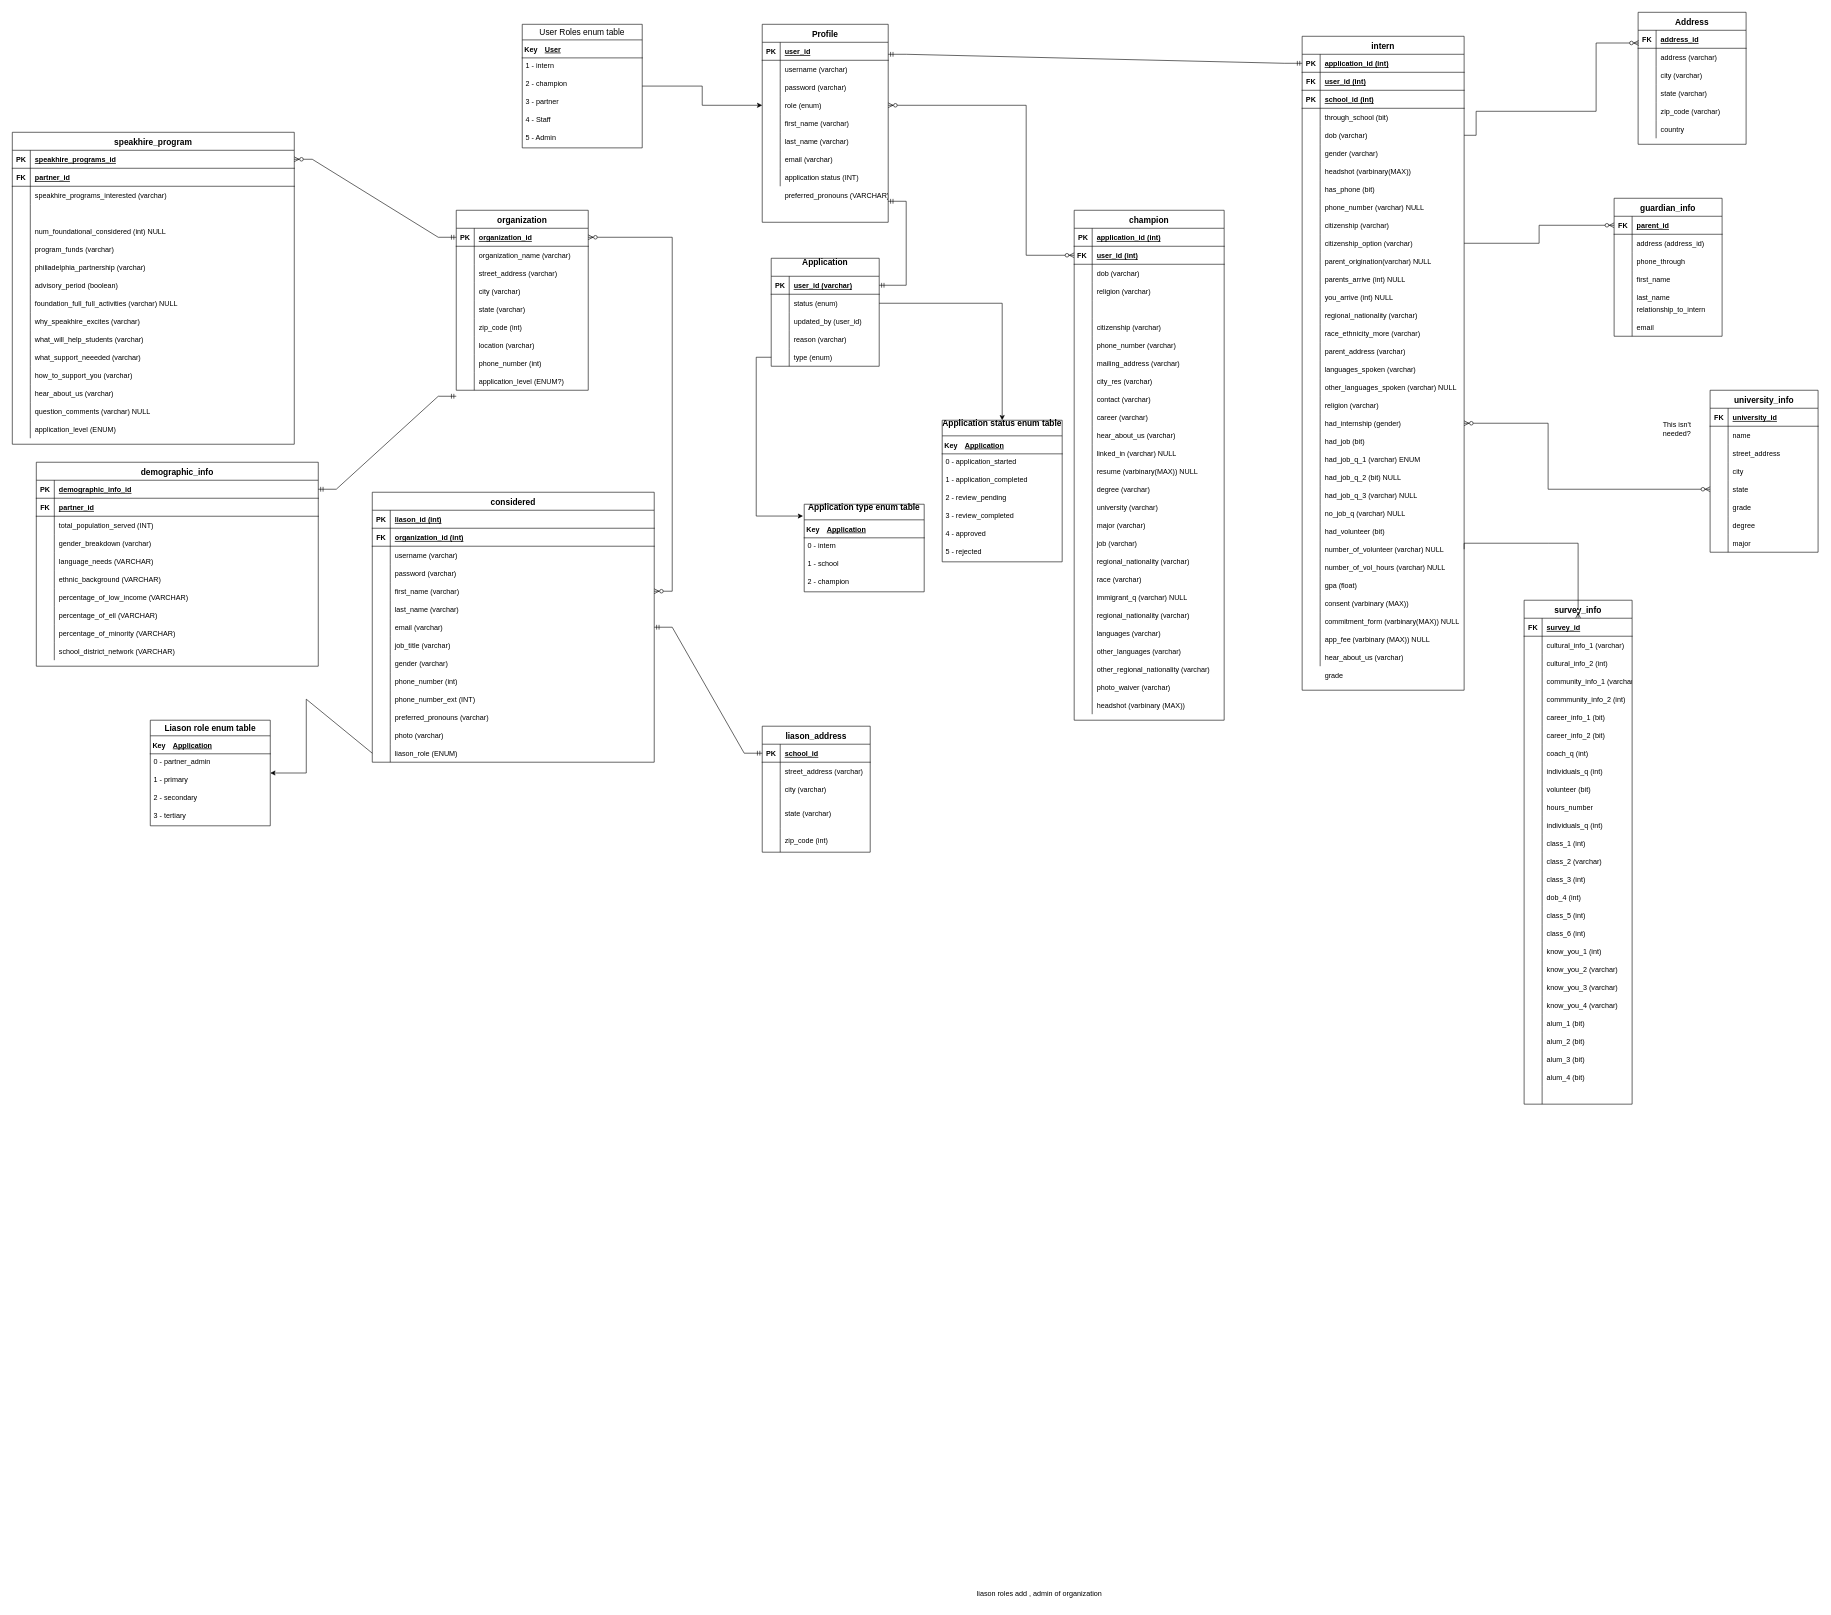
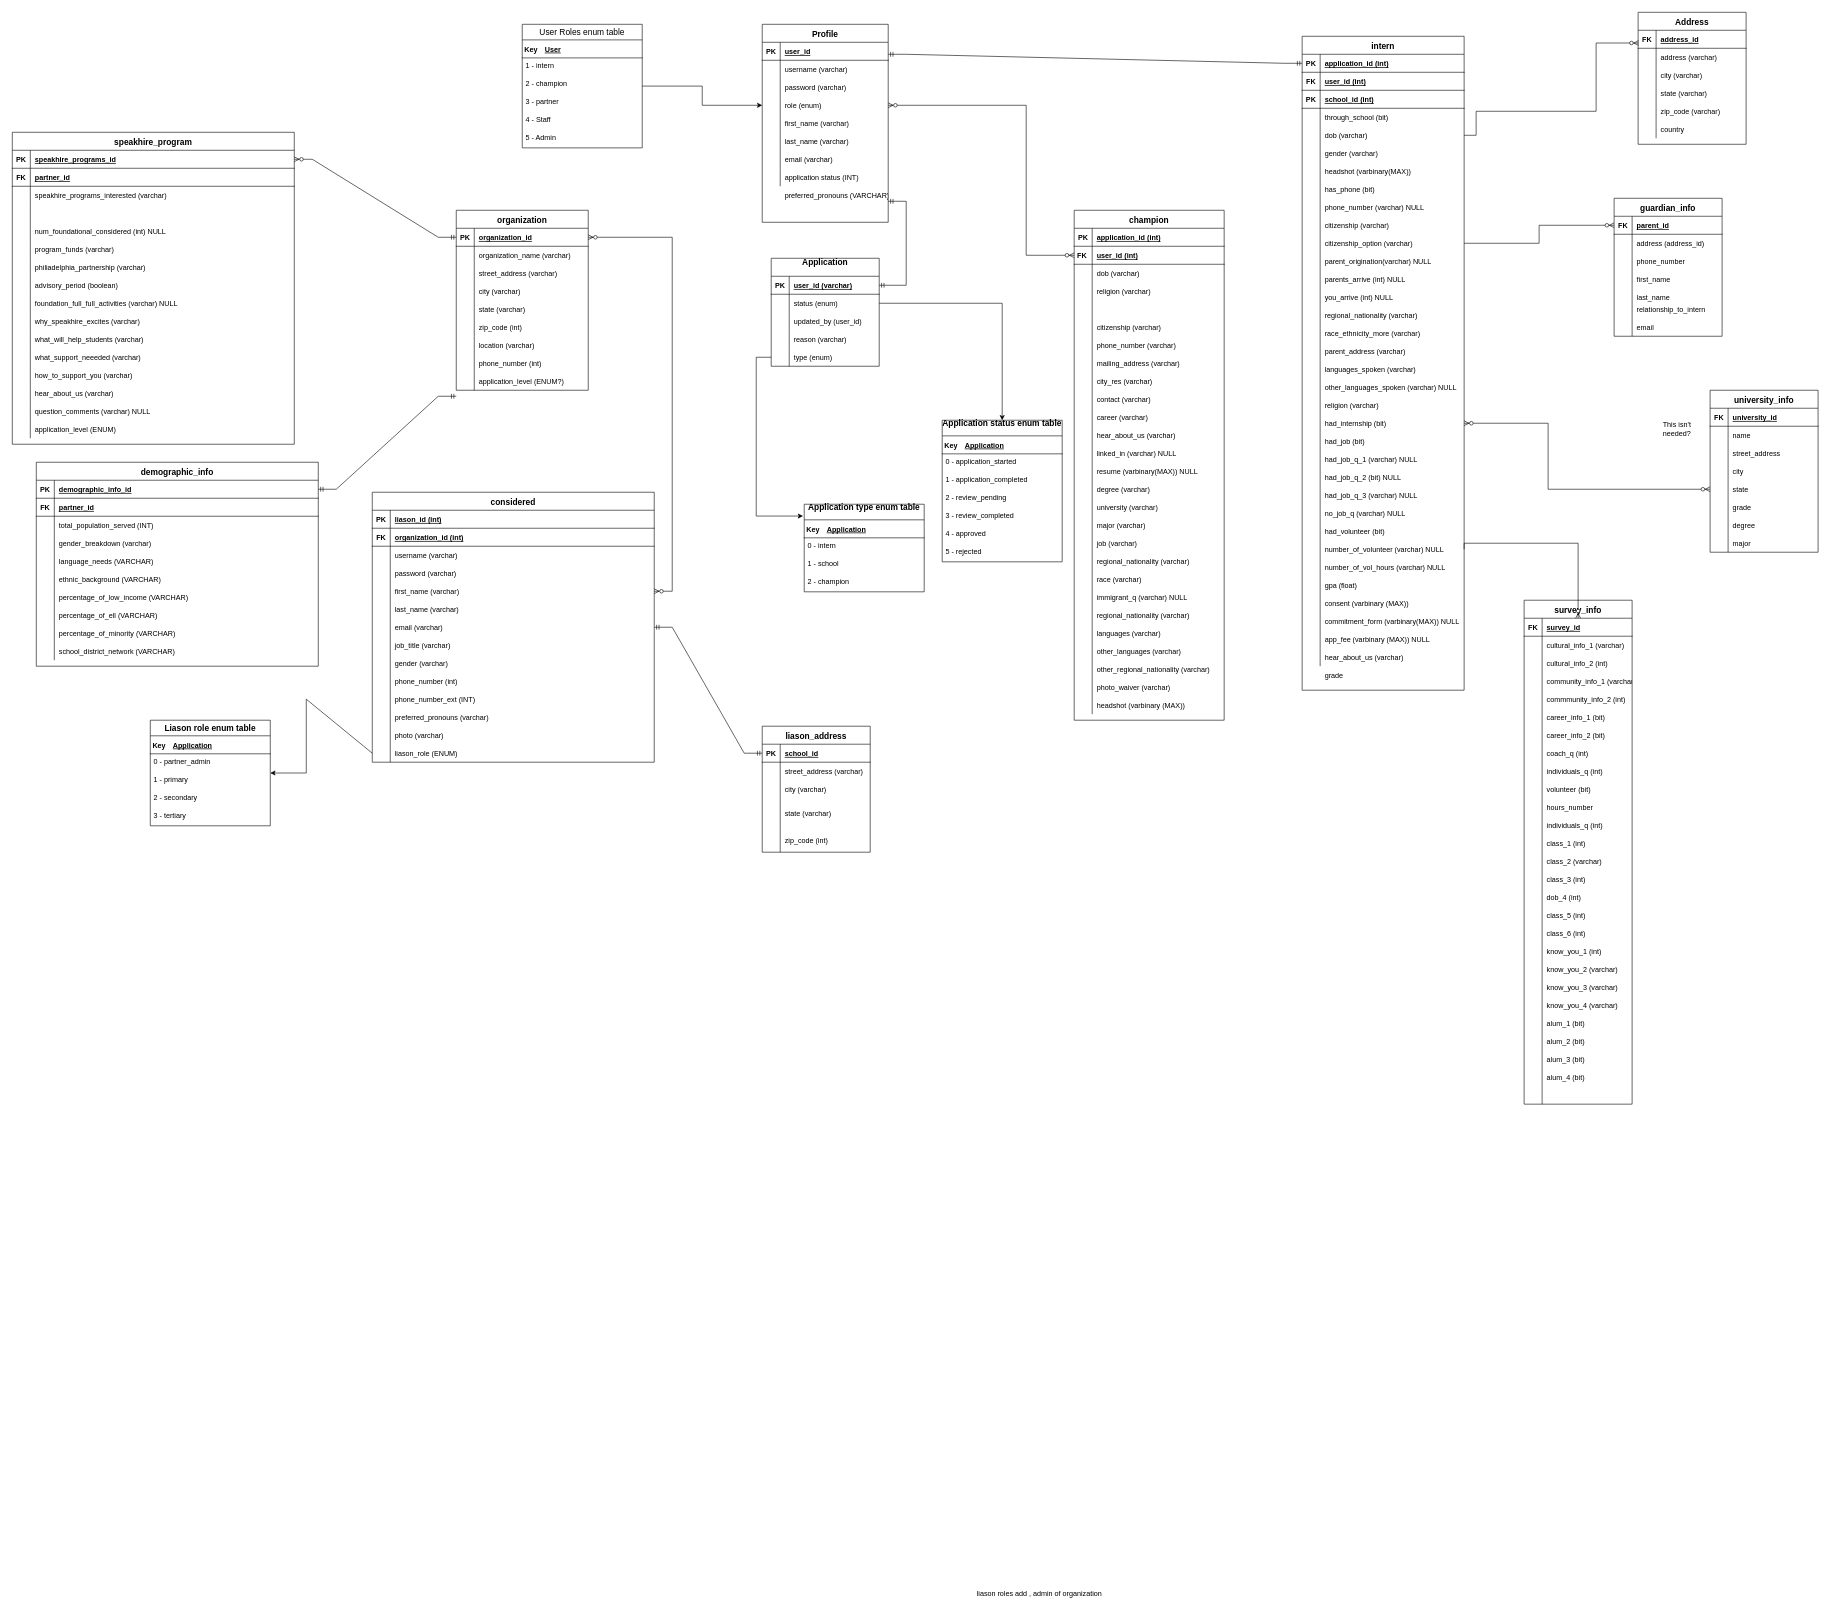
node "phone_through": label "phone_through" -> "phone_number"
node "had_internship (gender)": label "had_internship (gender)" -> "had_internship (bit)"
node "had_job_q_1 (varchar) ENUM": label "had_job_q_1 (varchar) ENUM" -> "had_job_q_1 (varchar) NULL"
